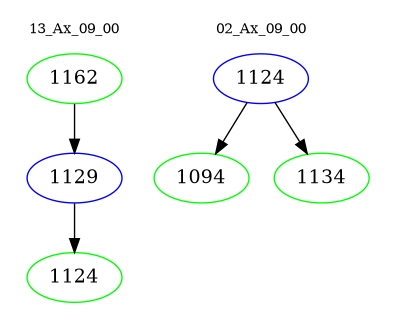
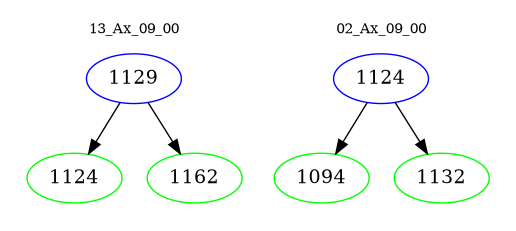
edge "1162" -> "1129": reversed
node "1134": label "1134" -> "1132"
